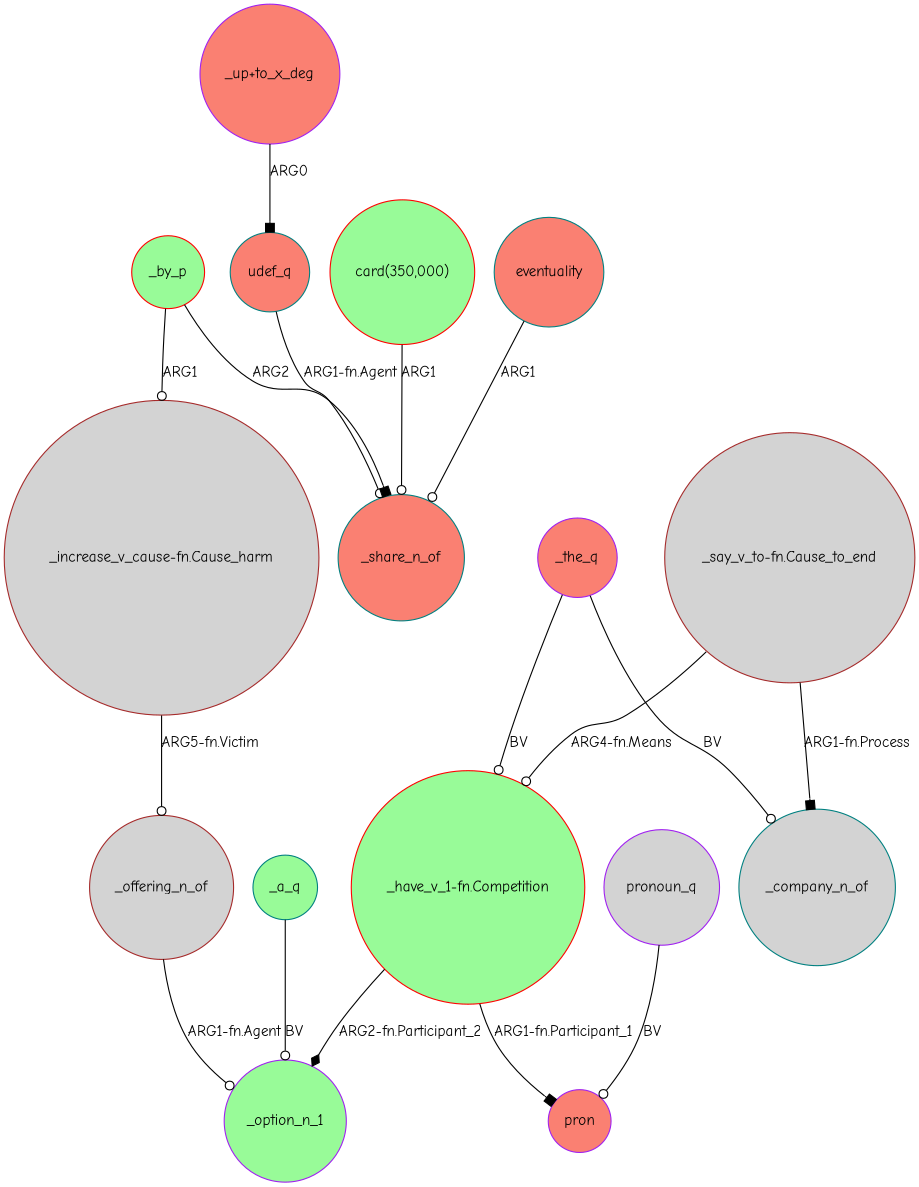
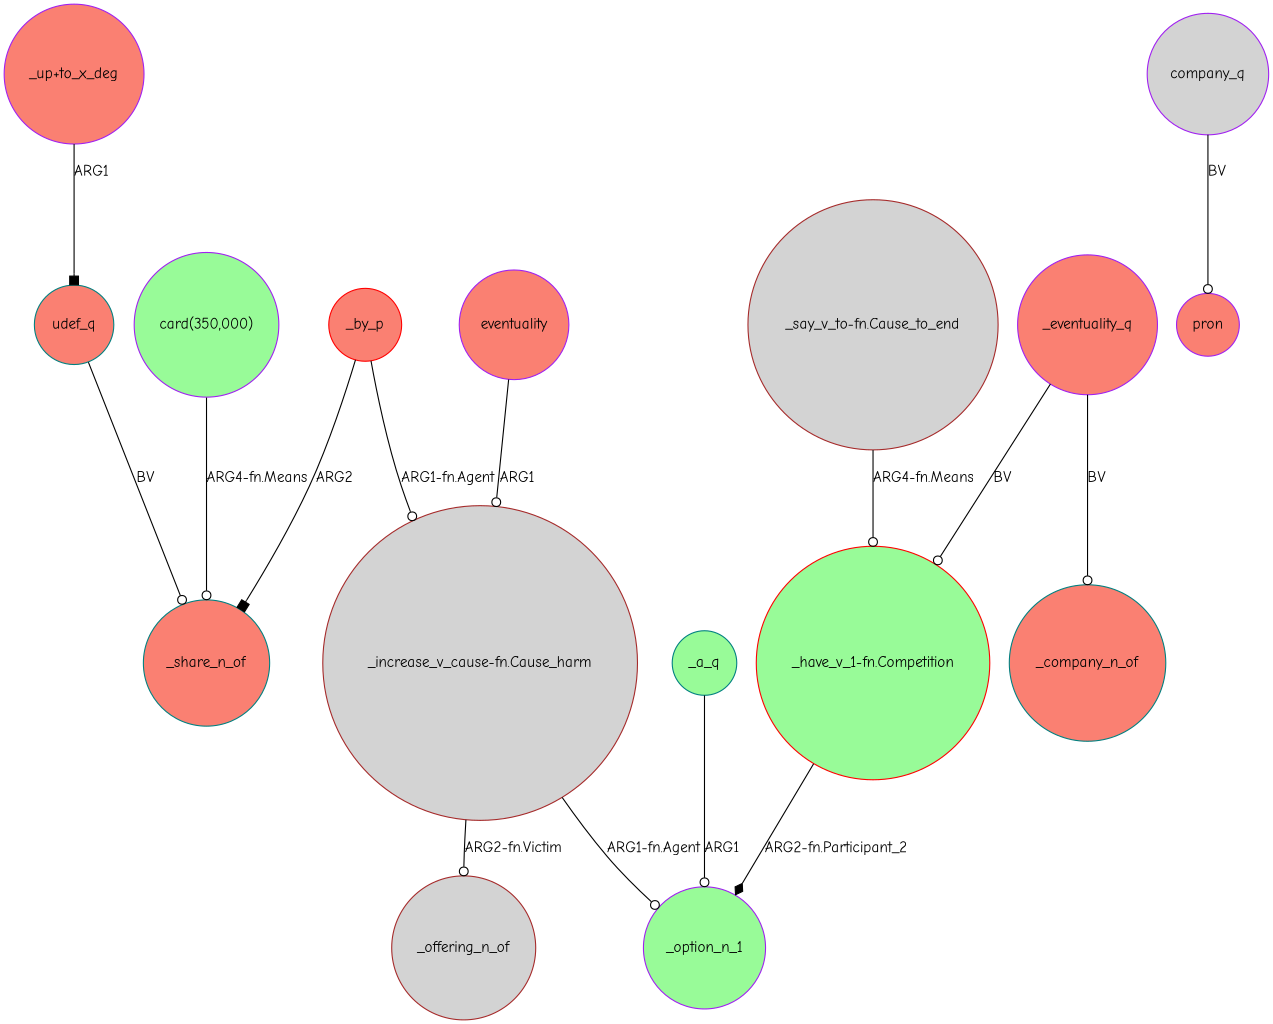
edge "_up+to_x_deg" -> "udef_q": label "ARG0" -> "ARG1"
node "_by_p": fillcolor palegreen -> salmon
node "card(350,000)": color red -> purple
node "eventuality": color teal -> purple
edge "_by_p" -> "_increase_v_cause-fn.Cause_harm": label "ARG1" -> "ARG1-fn.Agent"
edge "udef_q" -> "_share_n_of": label "ARG1-fn.Agent" -> "BV"
edge "card(350,000)" -> "_share_n_of": label "ARG1" -> "ARG4-fn.Means"
edge "eventuality" -> "_share_n_of": now "eventuality" -> "_increase_v_cause-fn.Cause_harm"
node "_the_q": label "_the_q" -> "_eventuality_q"
edge "_say_v_to-fn.Cause_to_end" -> "_company_n_of": removed, label "ARG1-fn.Process"
edge "_increase_v_cause-fn.Cause_harm" -> "_offering_n_of": label "ARG5-fn.Victim" -> "ARG2-fn.Victim"
node "pronoun_q": label "pronoun_q" -> "company_q"
node "_company_n_of": fillcolor lightgrey -> salmon
edge "_offering_n_of" -> "_option_n_1": now "_increase_v_cause-fn.Cause_harm" -> "_option_n_1"
edge "_a_q" -> "_option_n_1": label "BV" -> "ARG1"
edge "_have_v_1-fn.Competition" -> "pron": removed, label "ARG1-fn.Participant_1"
